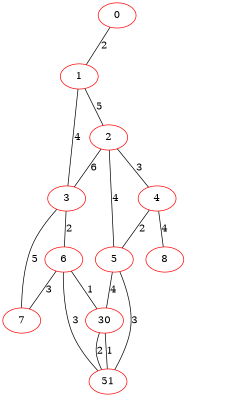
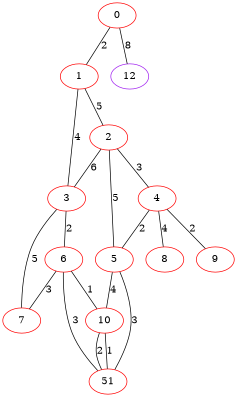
node "12": added
edge "2" -- "5": label "4" -> "5"
node "9": added
node "30": label "30" -> "10"
